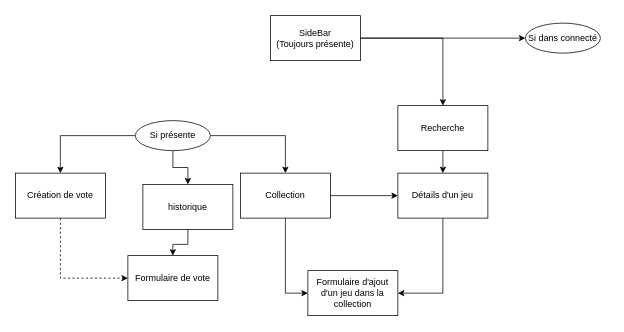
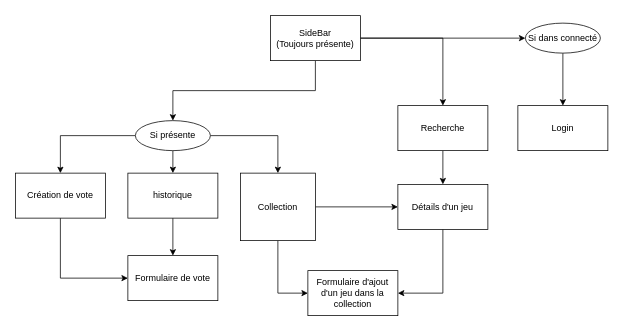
edge "SideBar (Toujours présente)" -> "Si présente": added
edge "Si dans connecté" -> "Login": added
node "Login": added
node "Collection": size 90x45 -> 75x68
node "Détails d'un jeu": moved (443, 195) -> (443, 207)
node "historique": moved (188, 207) -> (173, 195)
edge "Création de vote" -> "Formulaire de vote": style dashed -> solid
